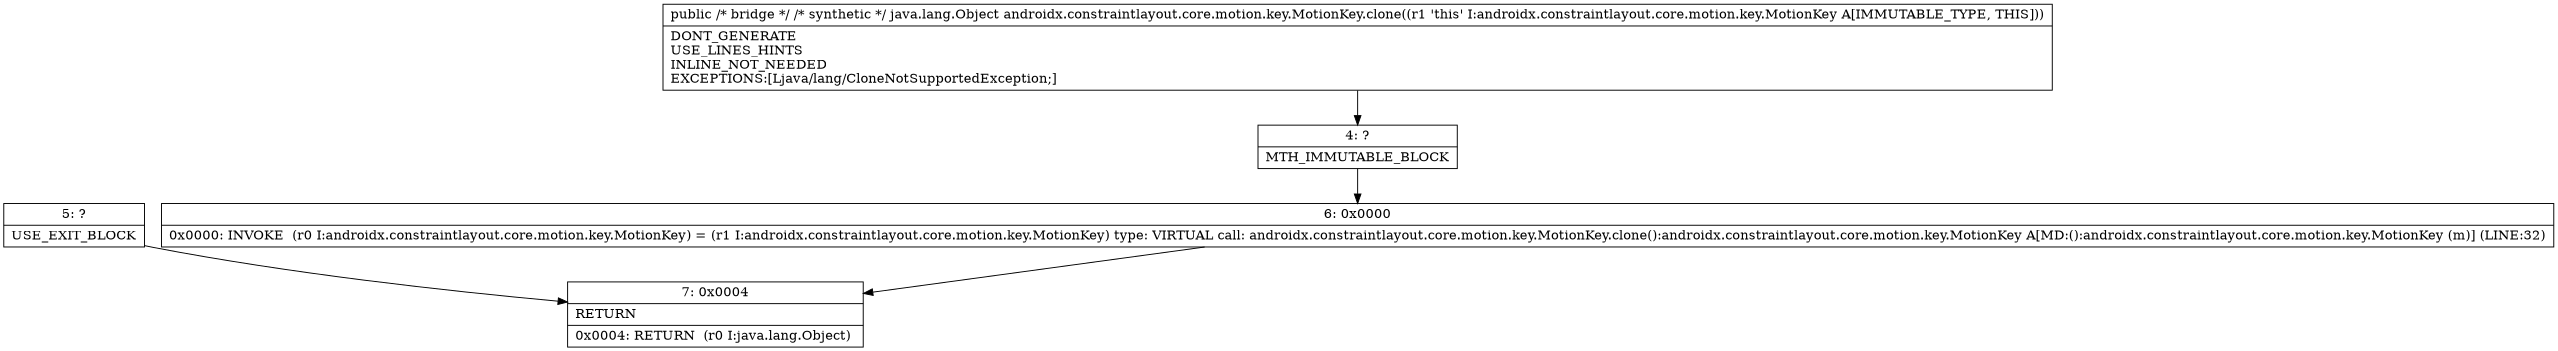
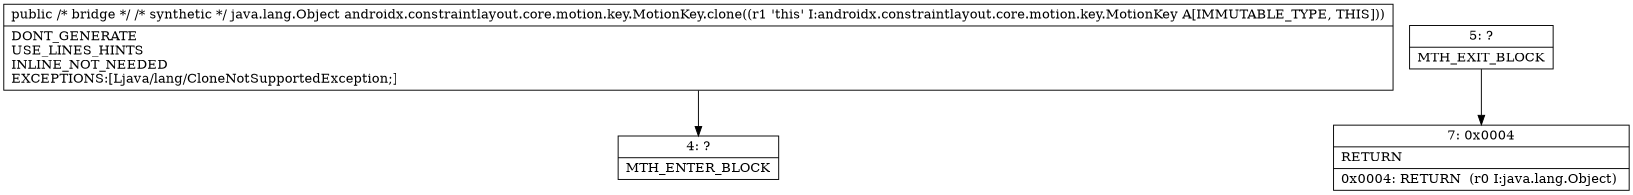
node "4: ?": text "MTH_IMMUTABLE_BLOCK" -> "MTH_ENTER_BLOCK"
node "6: 0x0000": removed
node "5: ?": text "USE_EXIT_BLOCK" -> "MTH_EXIT_BLOCK"
